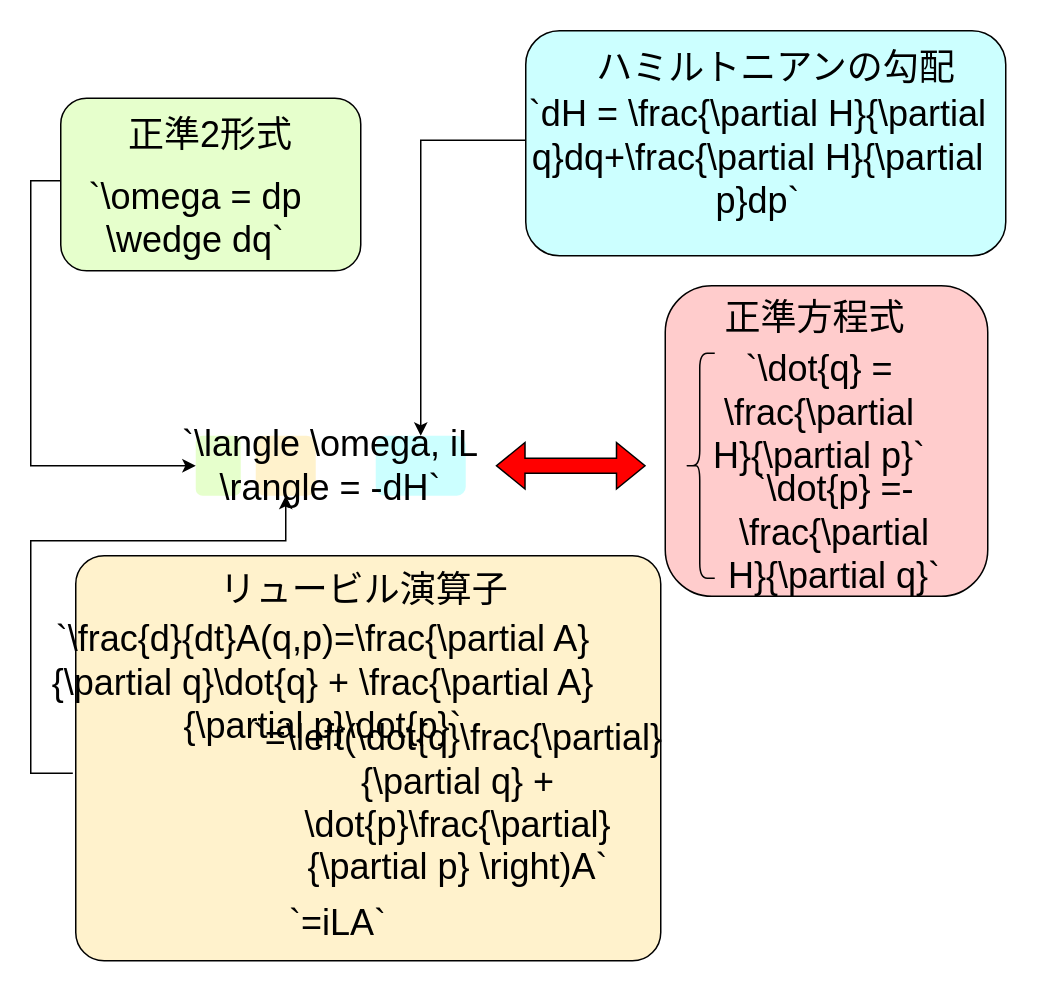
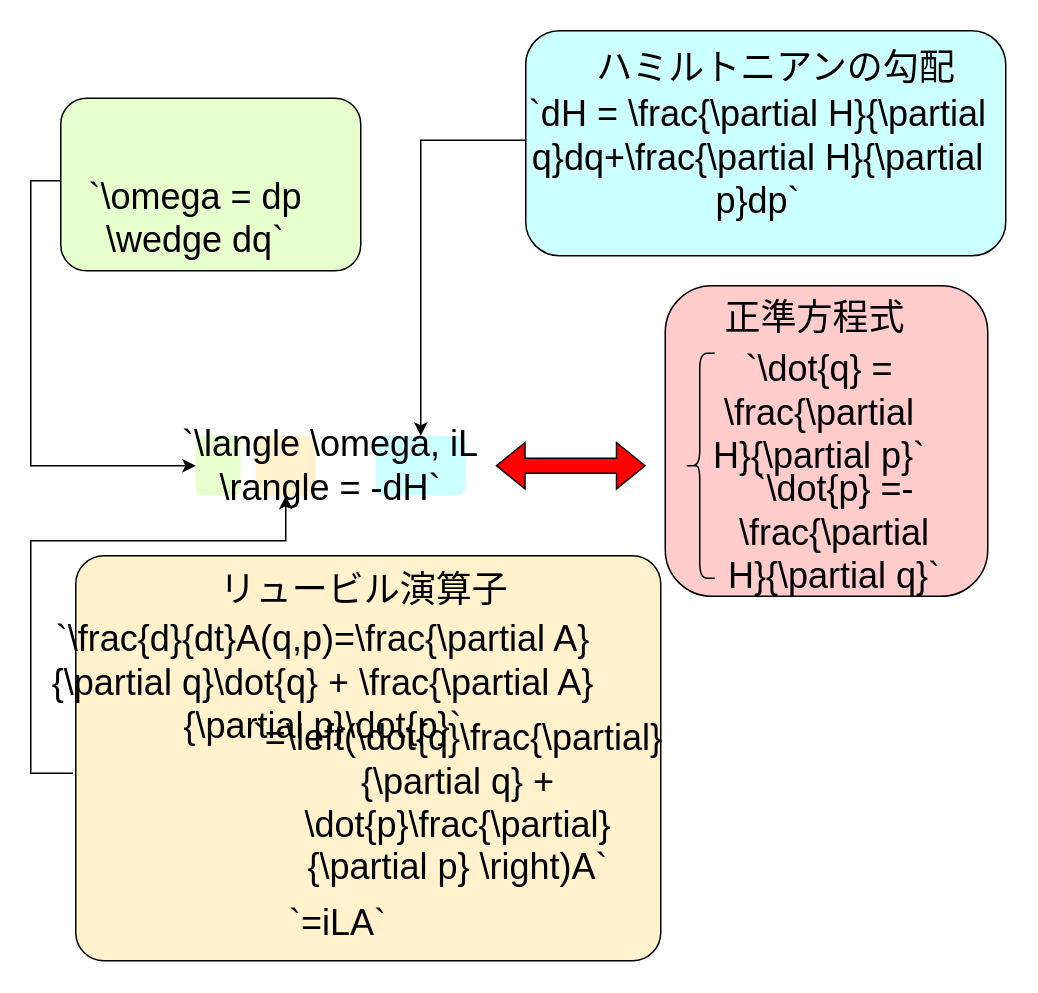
node "正準2形式": removed
